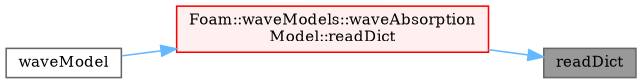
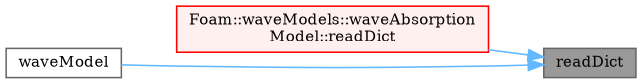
edge "waveModel" -> "Foam::waveModels::waveAbsorption Model::readDict": now "waveModel" -> "readDict"
